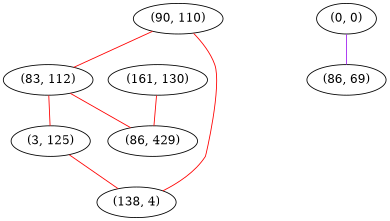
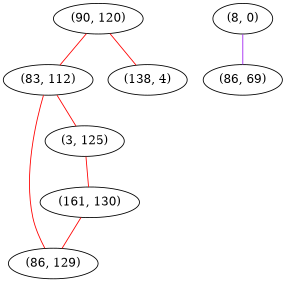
node "(90, 110)": label "(90, 110)" -> "(90, 120)"
node "(0, 0)": label "(0, 0)" -> "(8, 0)"
node "(86, 429)": label "(86, 429)" -> "(86, 129)"
edge "(3, 125)" -- "(138, 4)": now "(3, 125)" -- "(161, 130)"
